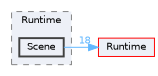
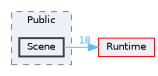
cluster "Runtime": label "Runtime" -> "Public"
